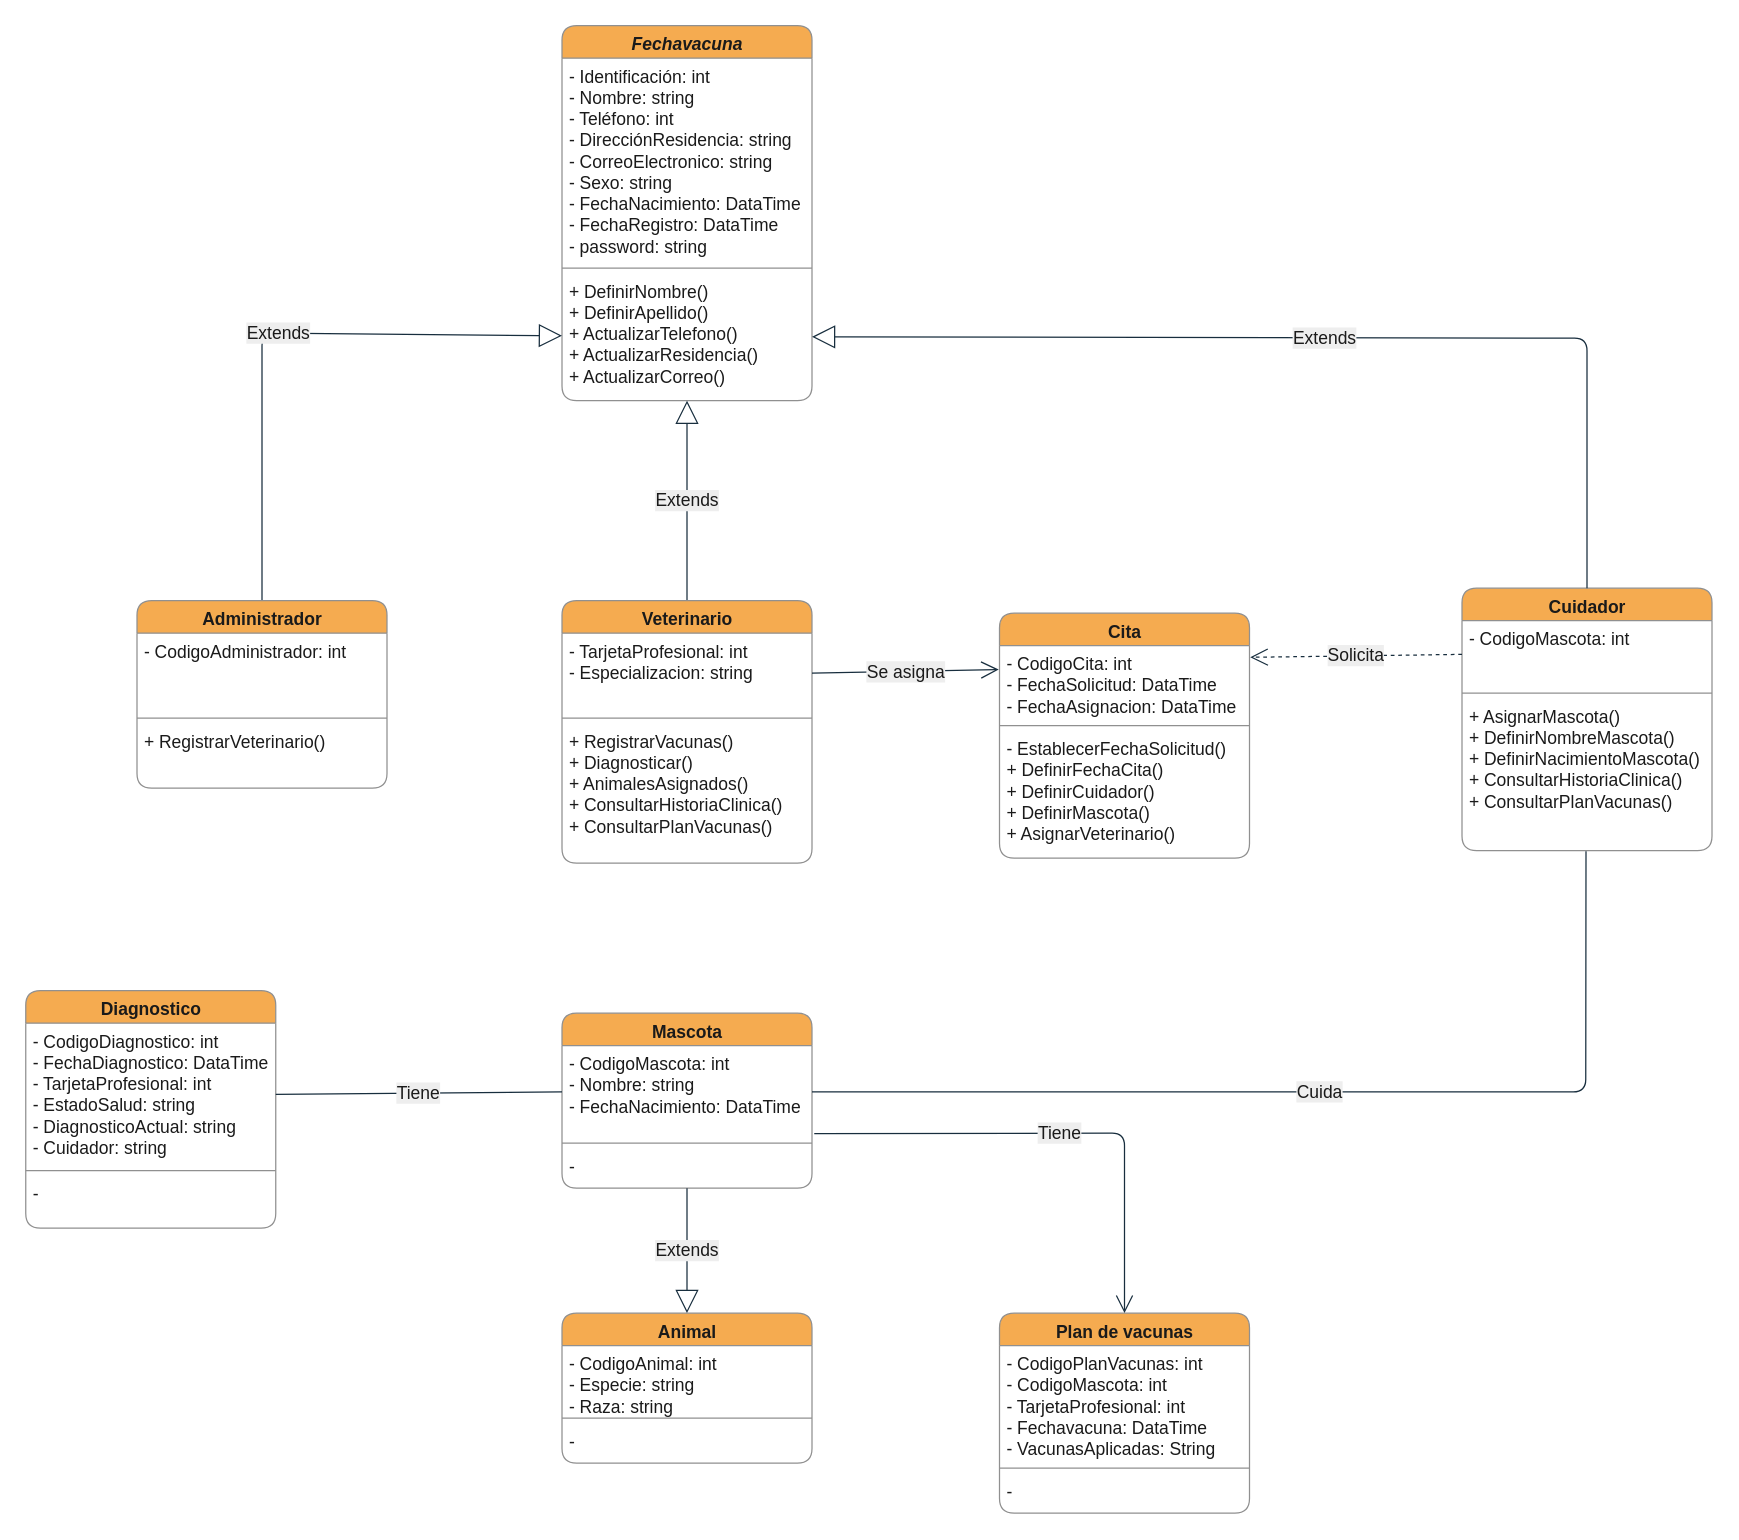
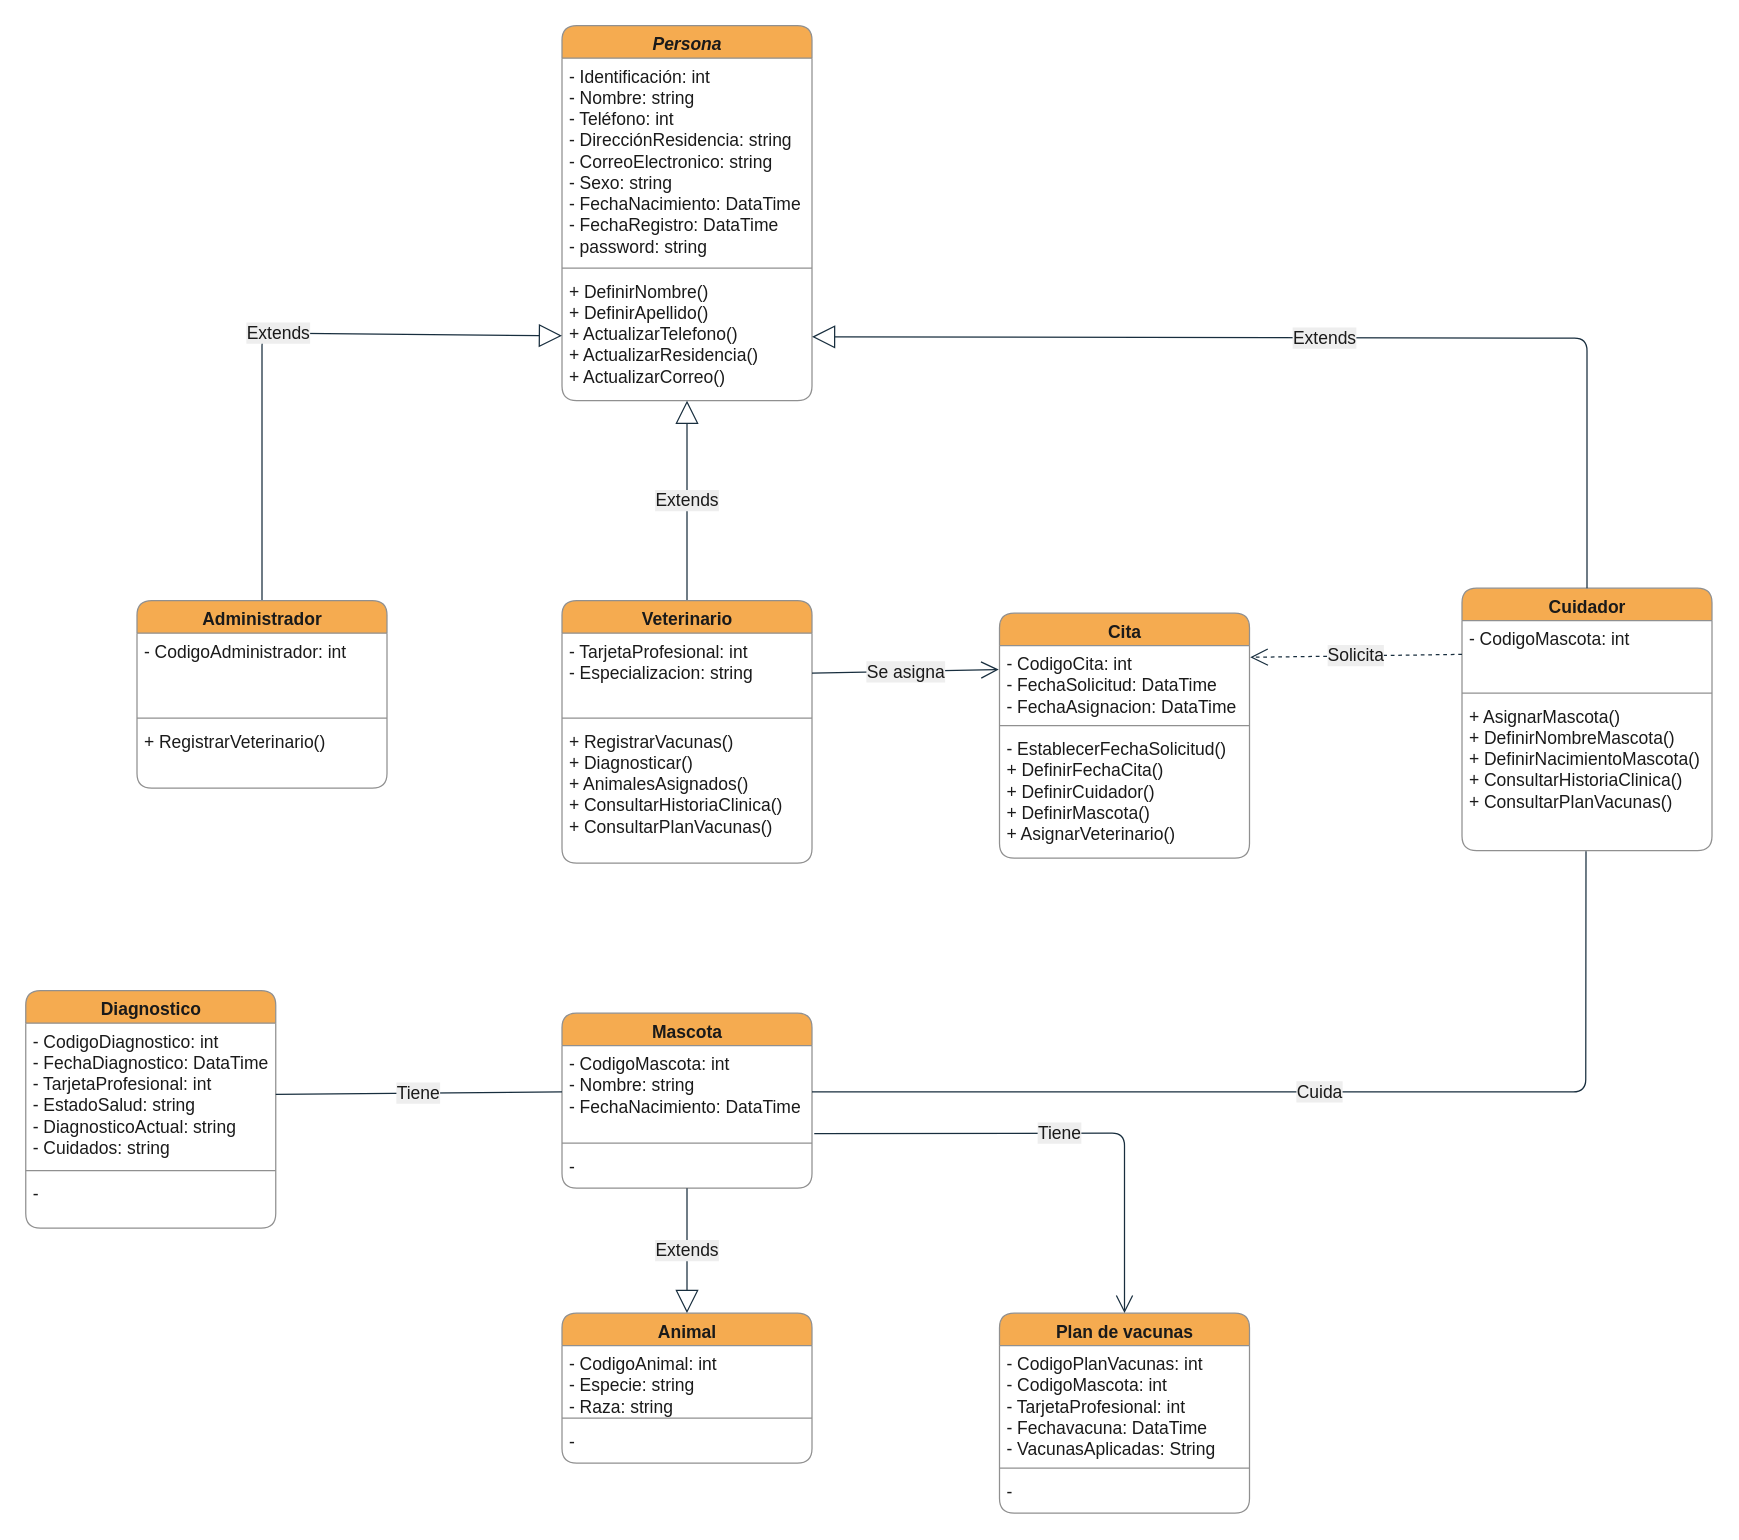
node "Fechavacuna": label "Fechavacuna" -> "Persona"
node "- CodigoDiagnostico: int - FechaDiagnostico: DataTime - TarjetaProfesional: int - EstadoSalud: string - DiagnosticoActual: string - Cuidador: string": label "- CodigoDiagnostico: int - FechaDiagnostico: DataTime - TarjetaProfesional: int - EstadoSalud: string - DiagnosticoActual: string - Cuidador: string" -> "- CodigoDiagnostico: int - FechaDiagnostico: DataTime - TarjetaProfesional: int - EstadoSalud: string - DiagnosticoActual: string - Cuidados: string"
